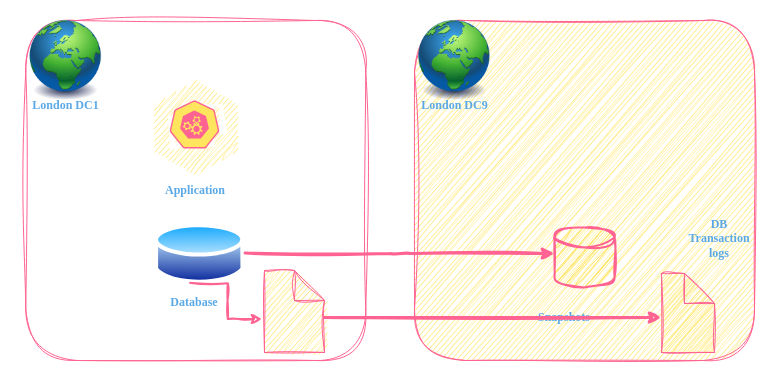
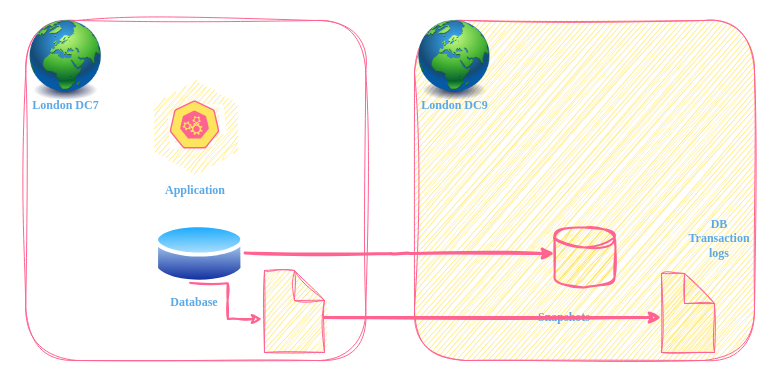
node "London DC1": label "London DC1" -> "London DC7"
